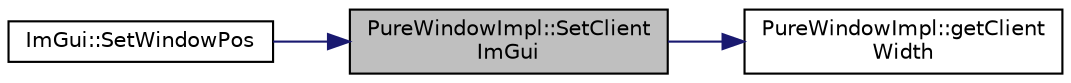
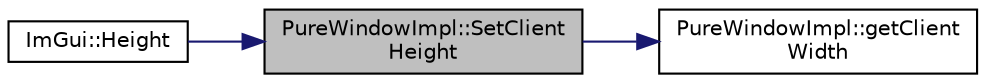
node "ImGui::SetWindowPos": label "ImGui::SetWindowPos" -> "ImGui::Height"
node "PureWindowImpl::SetClient ImGui": label "PureWindowImpl::SetClient ImGui" -> "PureWindowImpl::SetClient Height"
